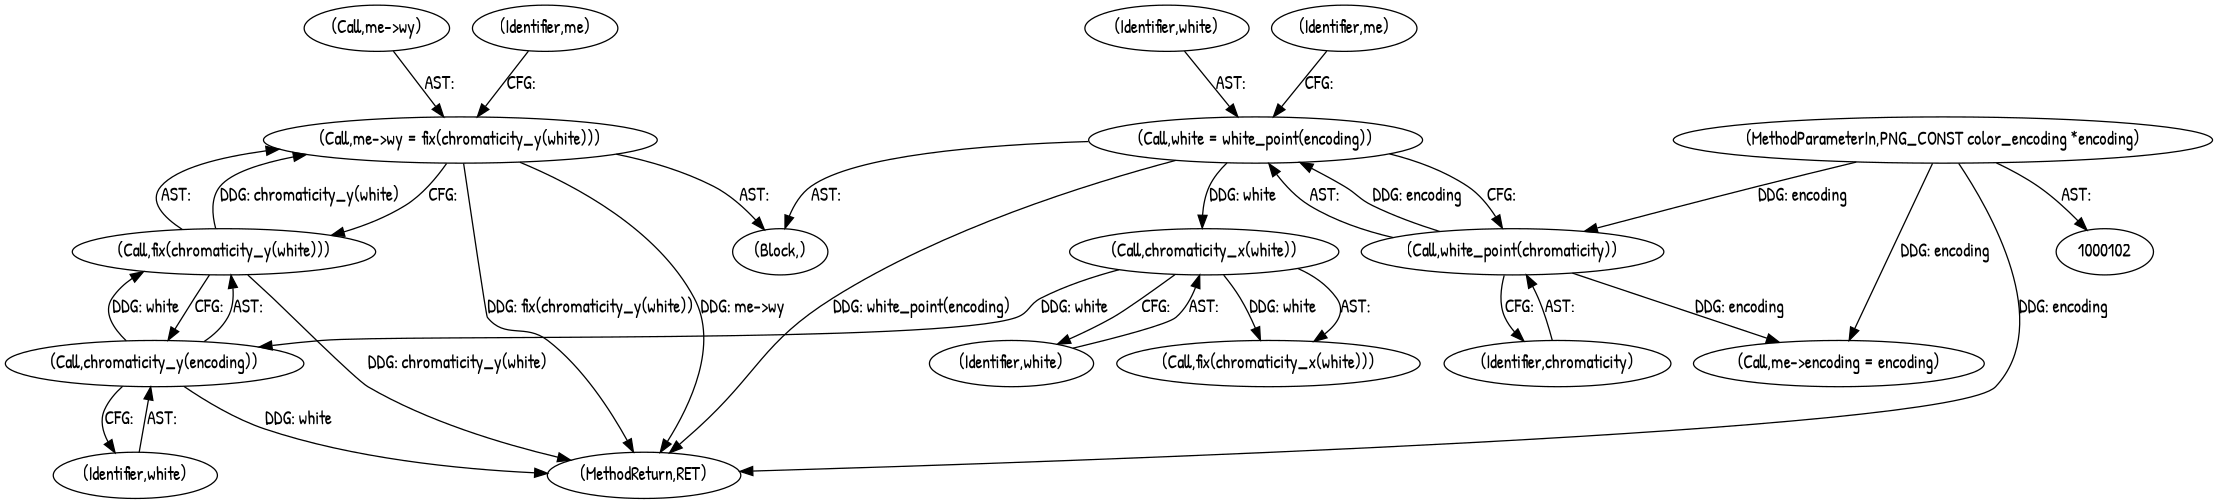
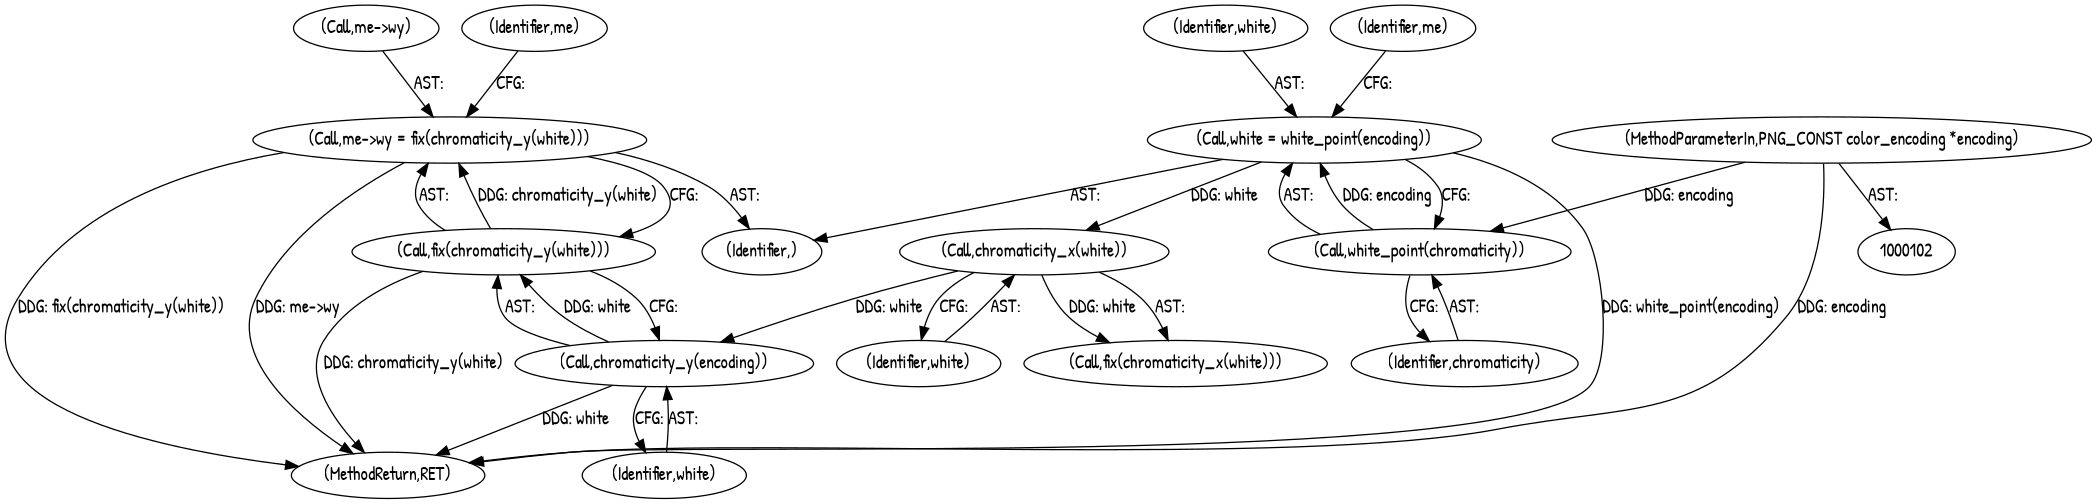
node "(Block,)": label "(Block,)" -> "(Identifier,)"
node "(Call,me->encoding = encoding)": removed
